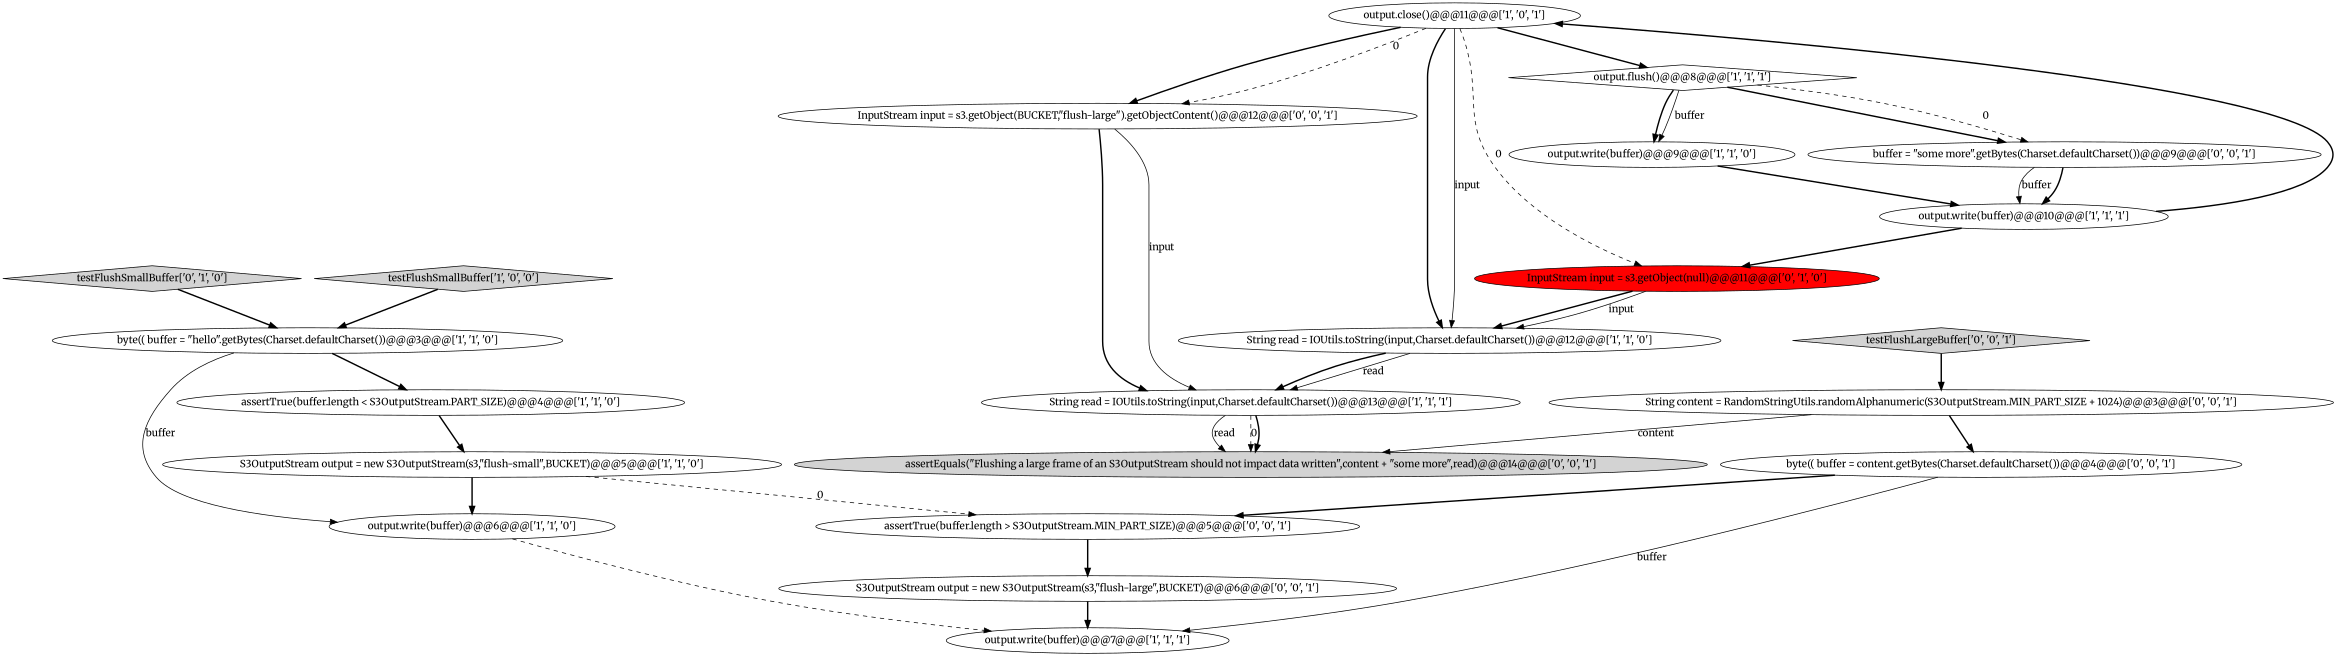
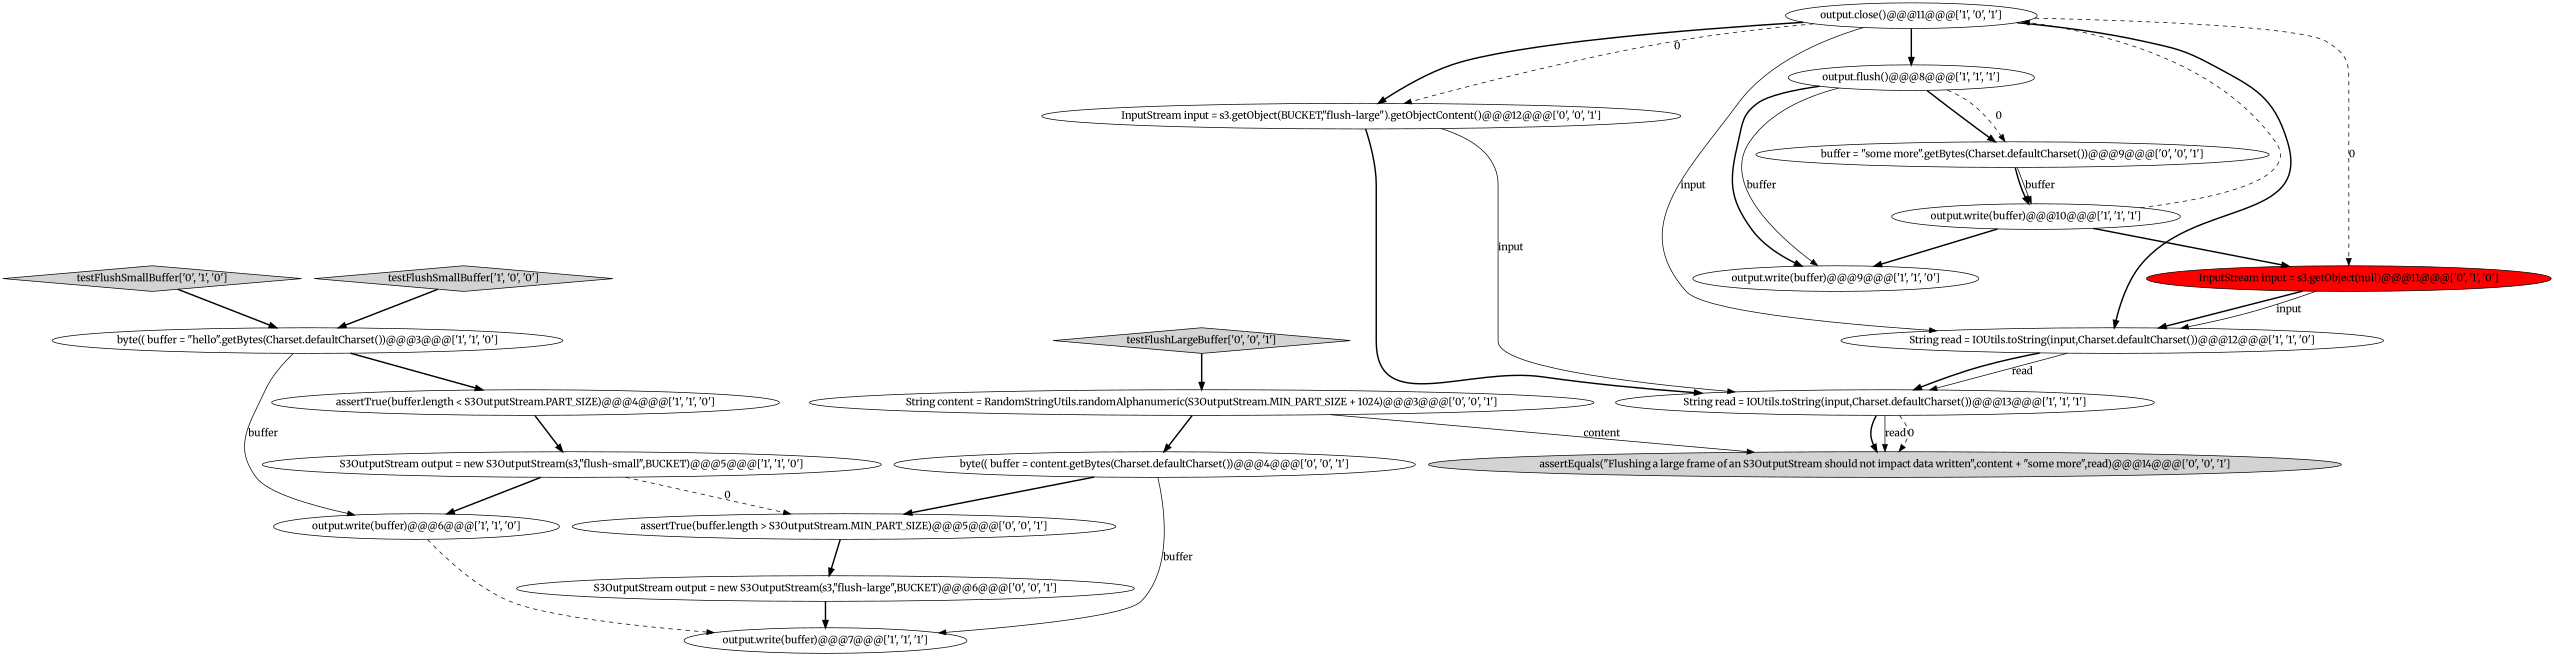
edge "output.write(buffer)@@@10@@@['1', '1', '1']" -> "output.close()@@@11@@@['1', '0', '1']": style bold -> dashed
node "output.flush()@@@8@@@['1', '1', '1']": shape diamond -> ellipse
edge "output.write(buffer)@@@9@@@['1', '1', '0']" -> "output.write(buffer)@@@10@@@['1', '1', '1']": reversed
